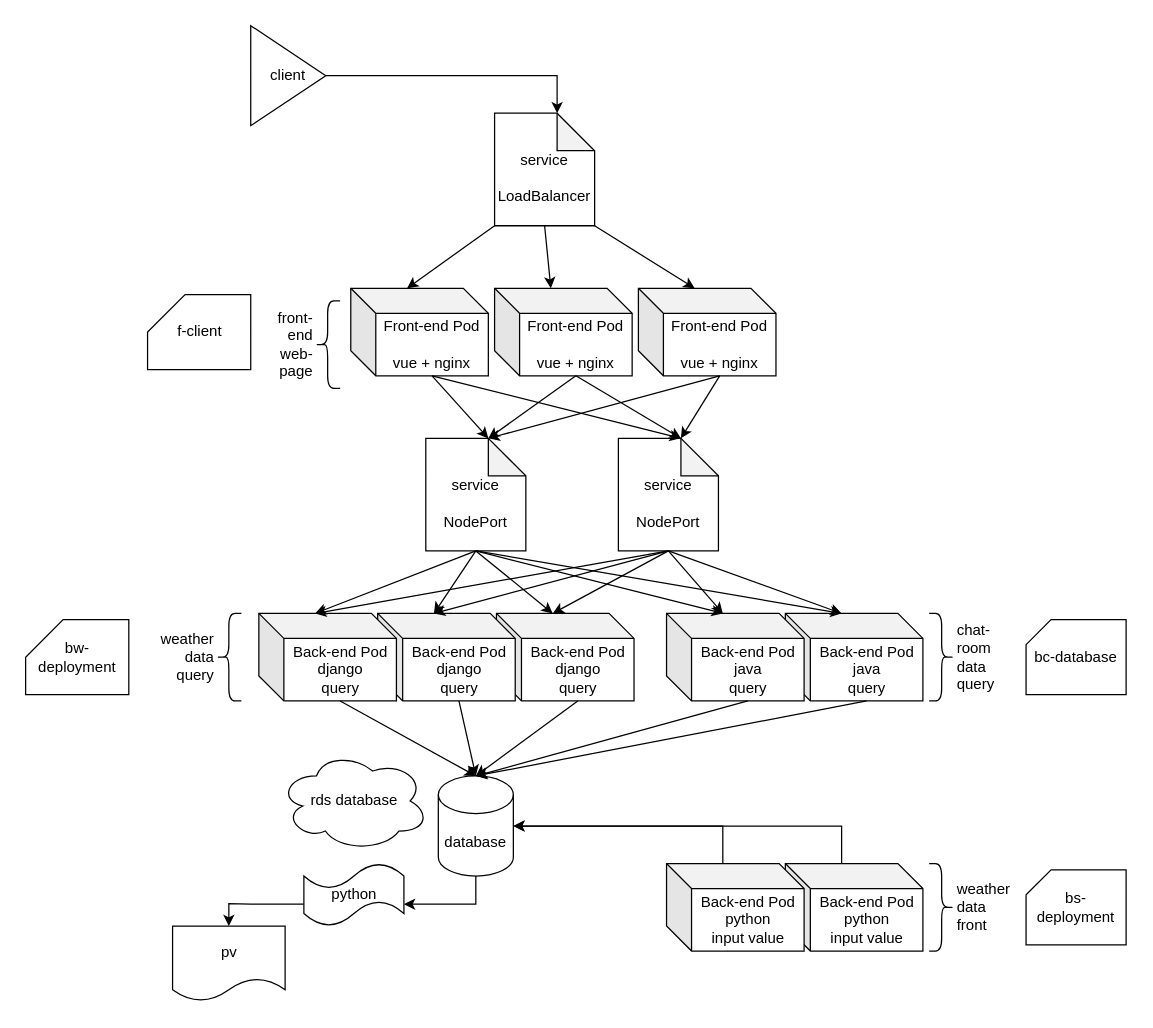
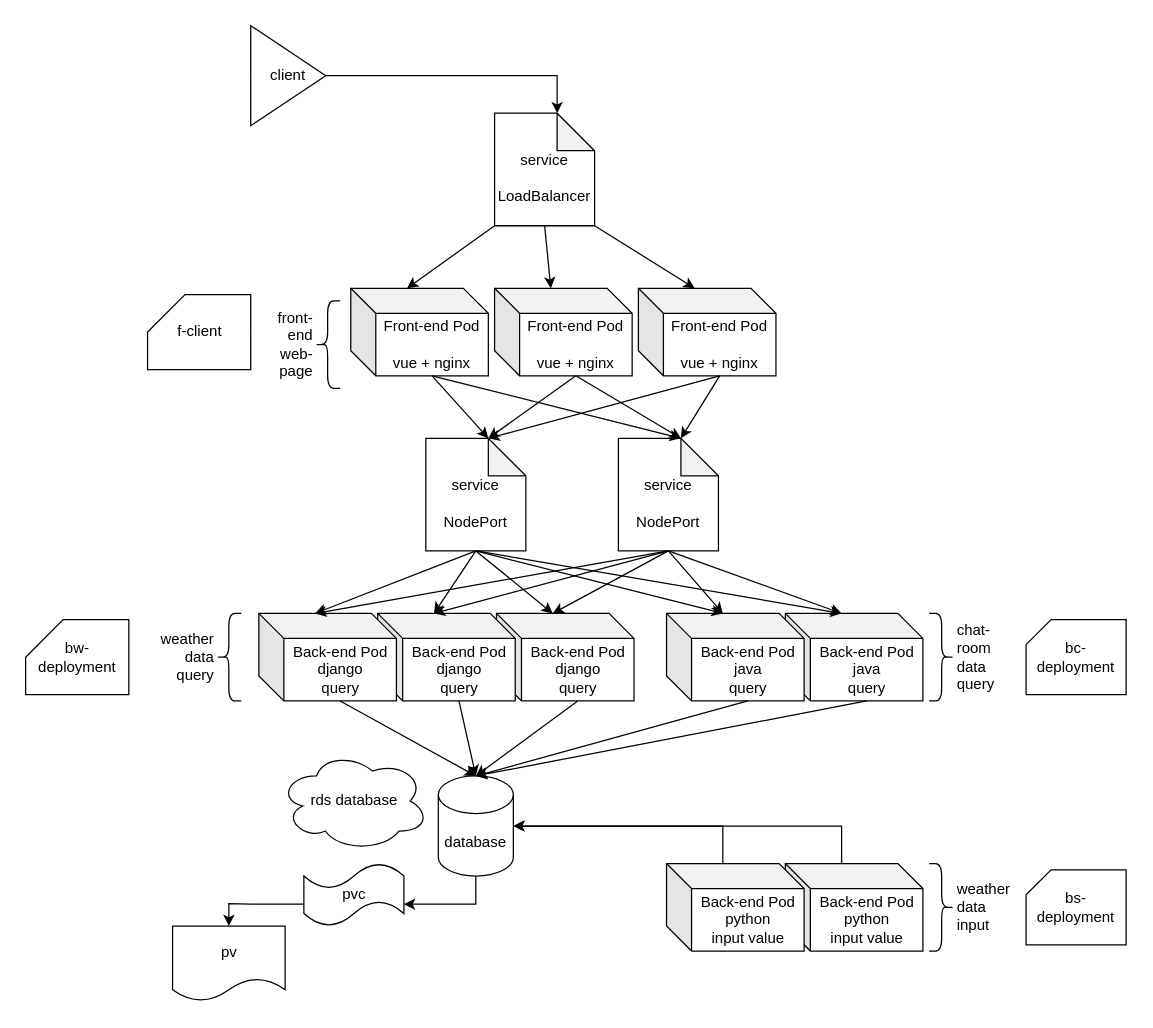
node "bc-database": label "bc-database" -> "bc-deployment"
node "python": label "python" -> "pvc"
node "weather data front": label "weather data front" -> "weather data input"
